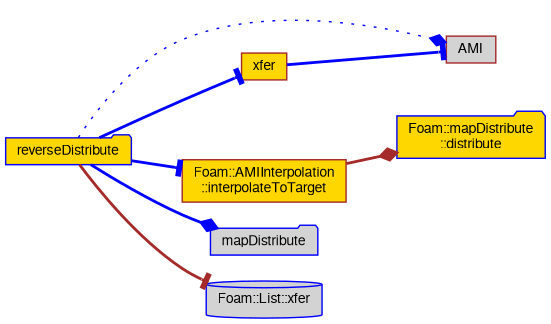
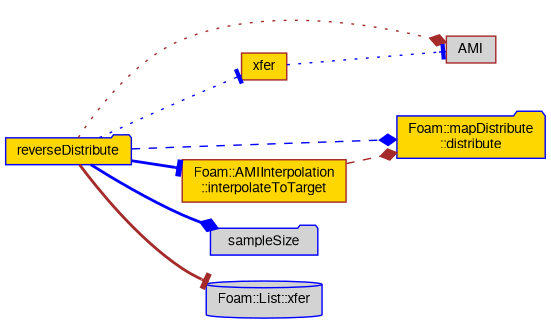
edge "reverseDistribute" -> "AMI": color blue -> brown
edge "xfer" -> "AMI": style bold -> dotted
edge "reverseDistribute" -> "xfer": style bold -> dotted
edge "reverseDistribute" -> "Foam::mapDistribute ::distribute": added
edge "Foam::AMIInterpolation ::interpolateToTarget" -> "Foam::mapDistribute ::distribute": style bold -> dashed
node "mapDistribute": label "mapDistribute" -> "sampleSize"
